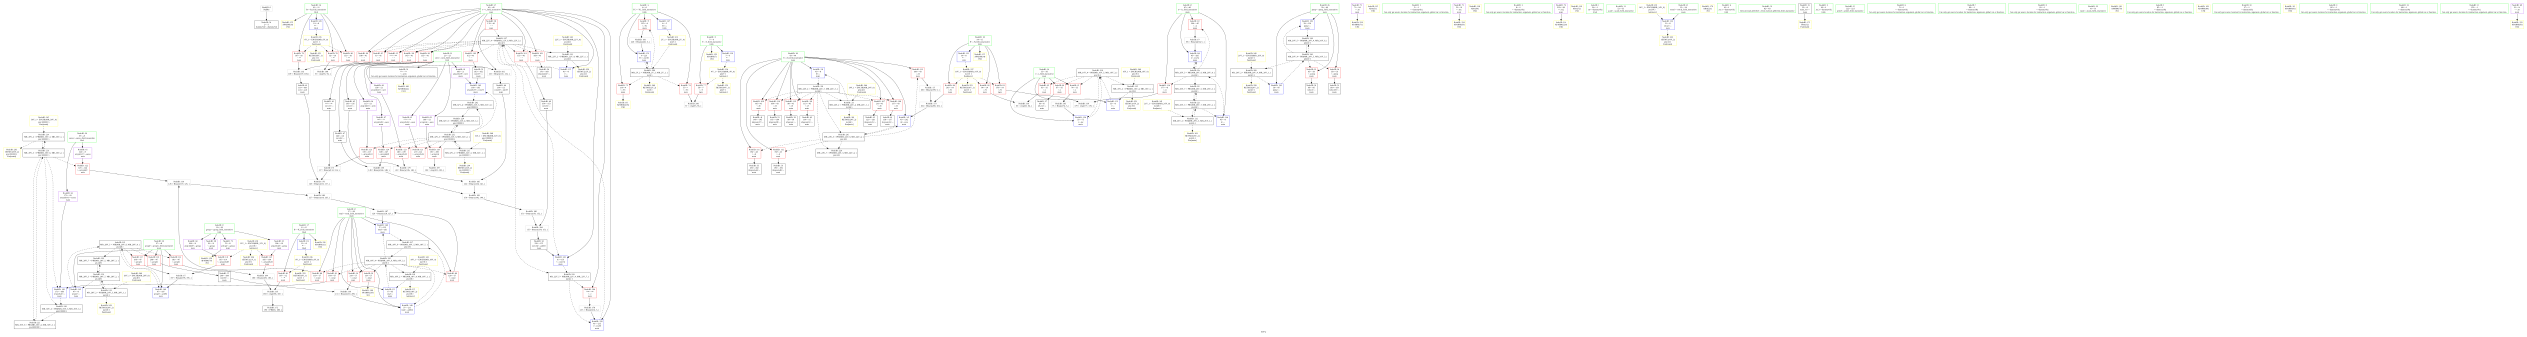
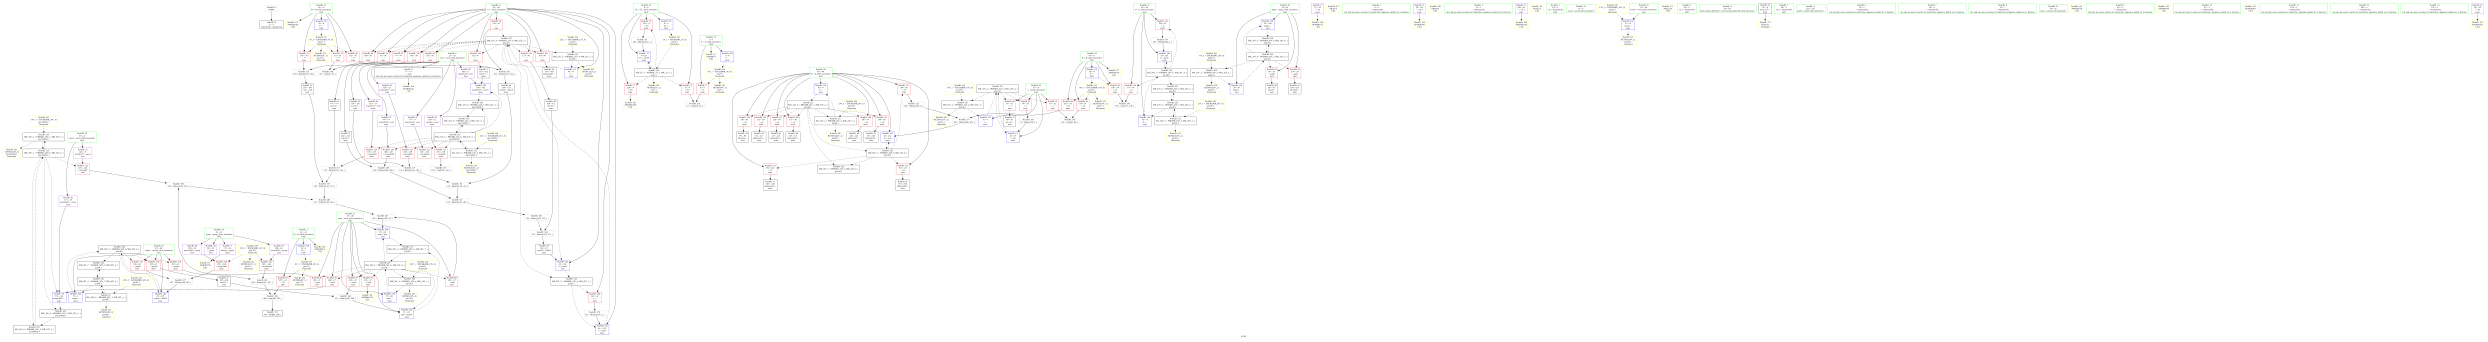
edge "NodeID: 237" -> "NodeID: 83": now "NodeID: 131" -> "NodeID: 83"
